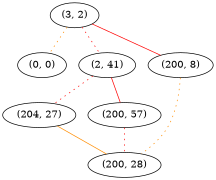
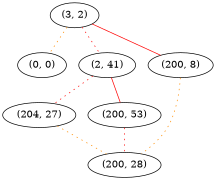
node "(200, 57)": label "(200, 57)" -> "(200, 53)"
edge "(204, 27)" -- "(200, 28)": style solid -> dotted
